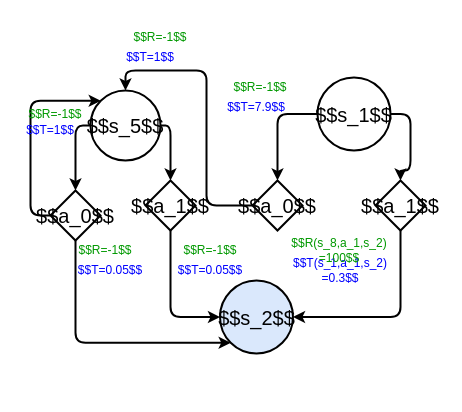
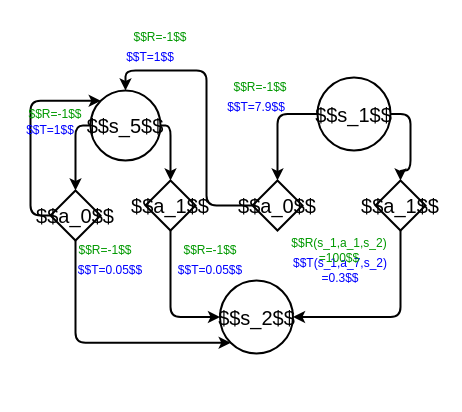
node "$$R(s_8,a_1,s_2) =100$$": label "$$R(s_8,a_1,s_2) =100$$" -> "$$R(s_1,a_1,s_2) =100$$"
node "$$T(s_1,a_1,s_2) =0.3$$": label "$$T(s_1,a_1,s_2) =0.3$$" -> "$$T(s_1,a_7,s_2) =0.3$$"
node "$$s_2$$": fillcolor #dae8fc -> #ffffff
